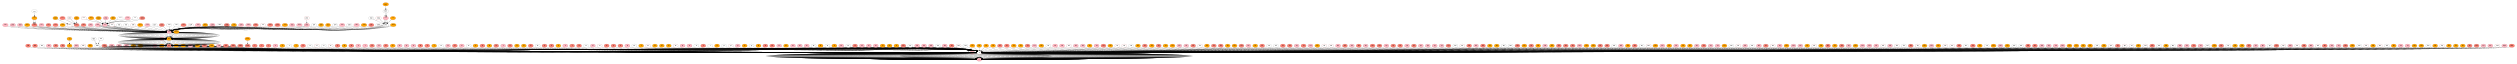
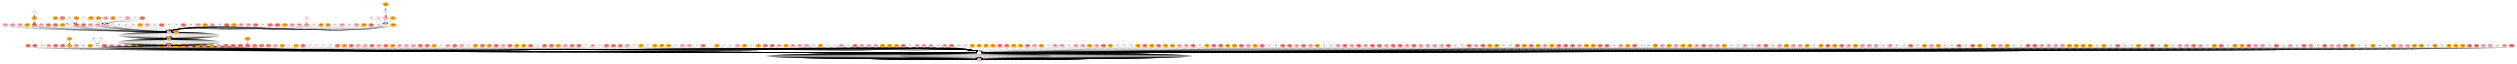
node "89": fillcolor orange -> white
